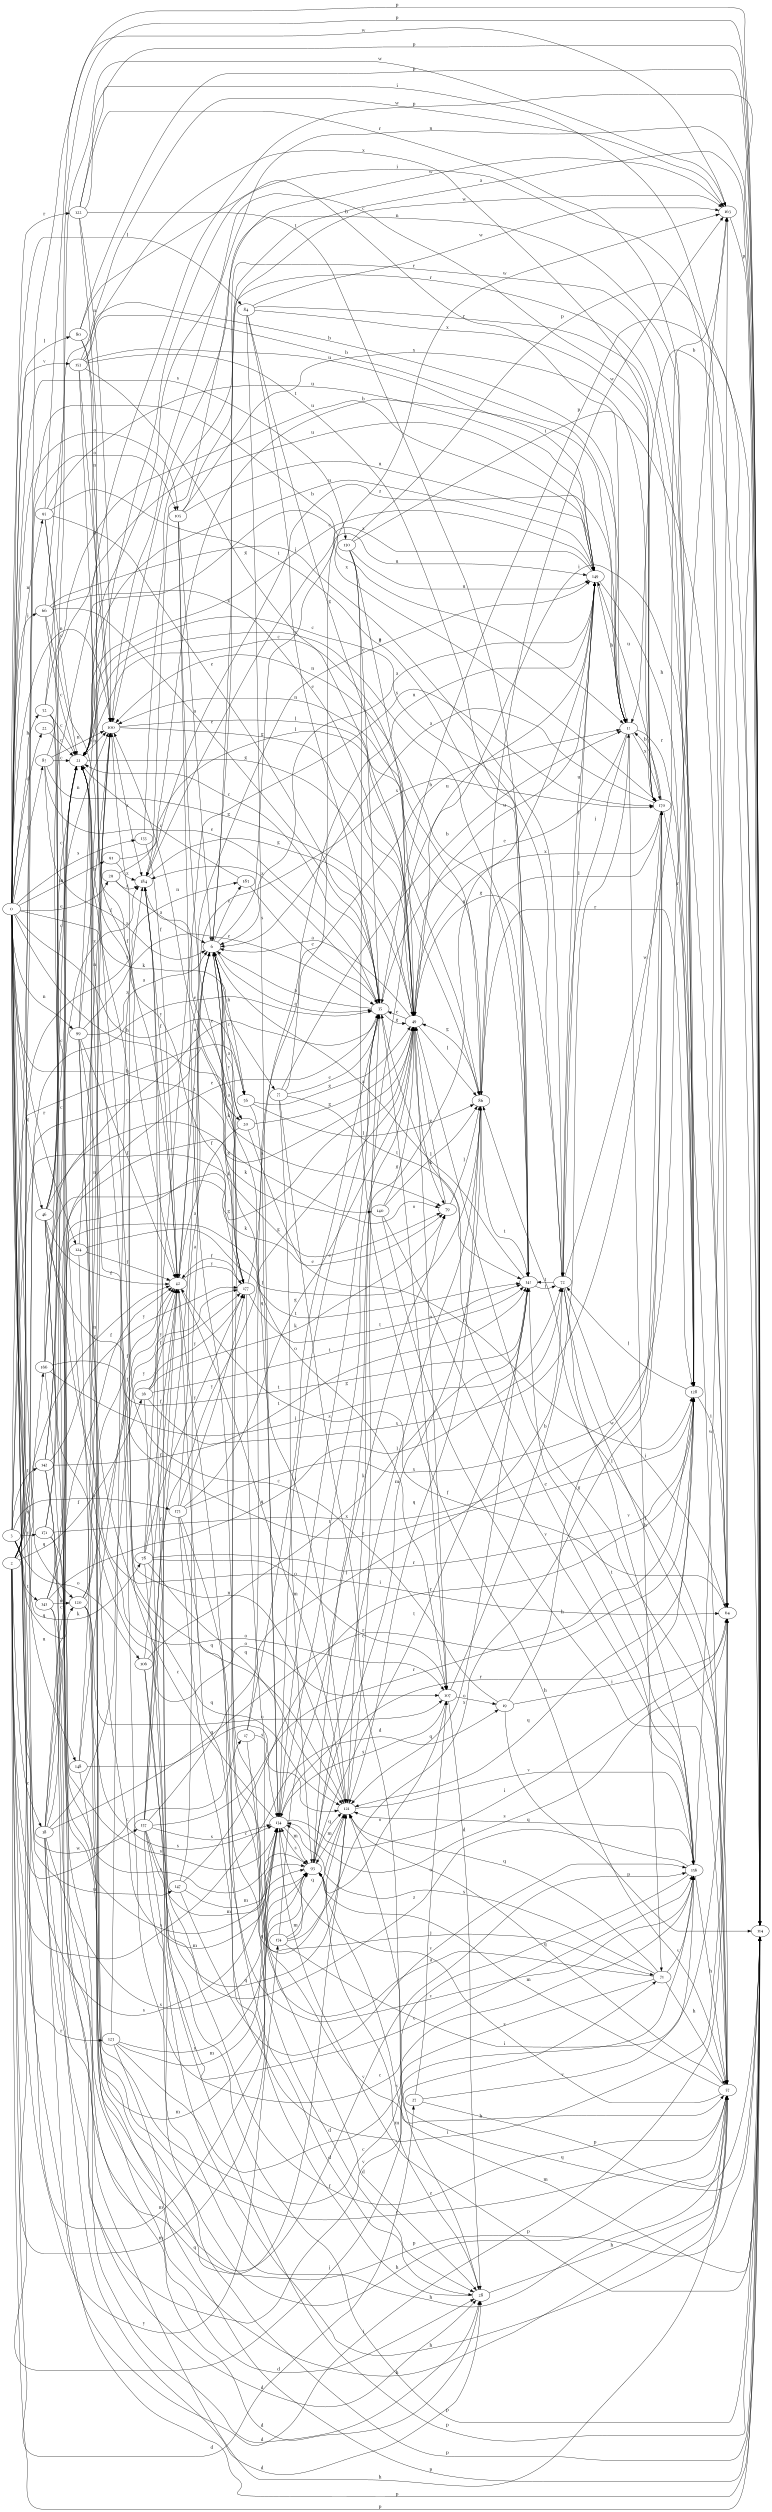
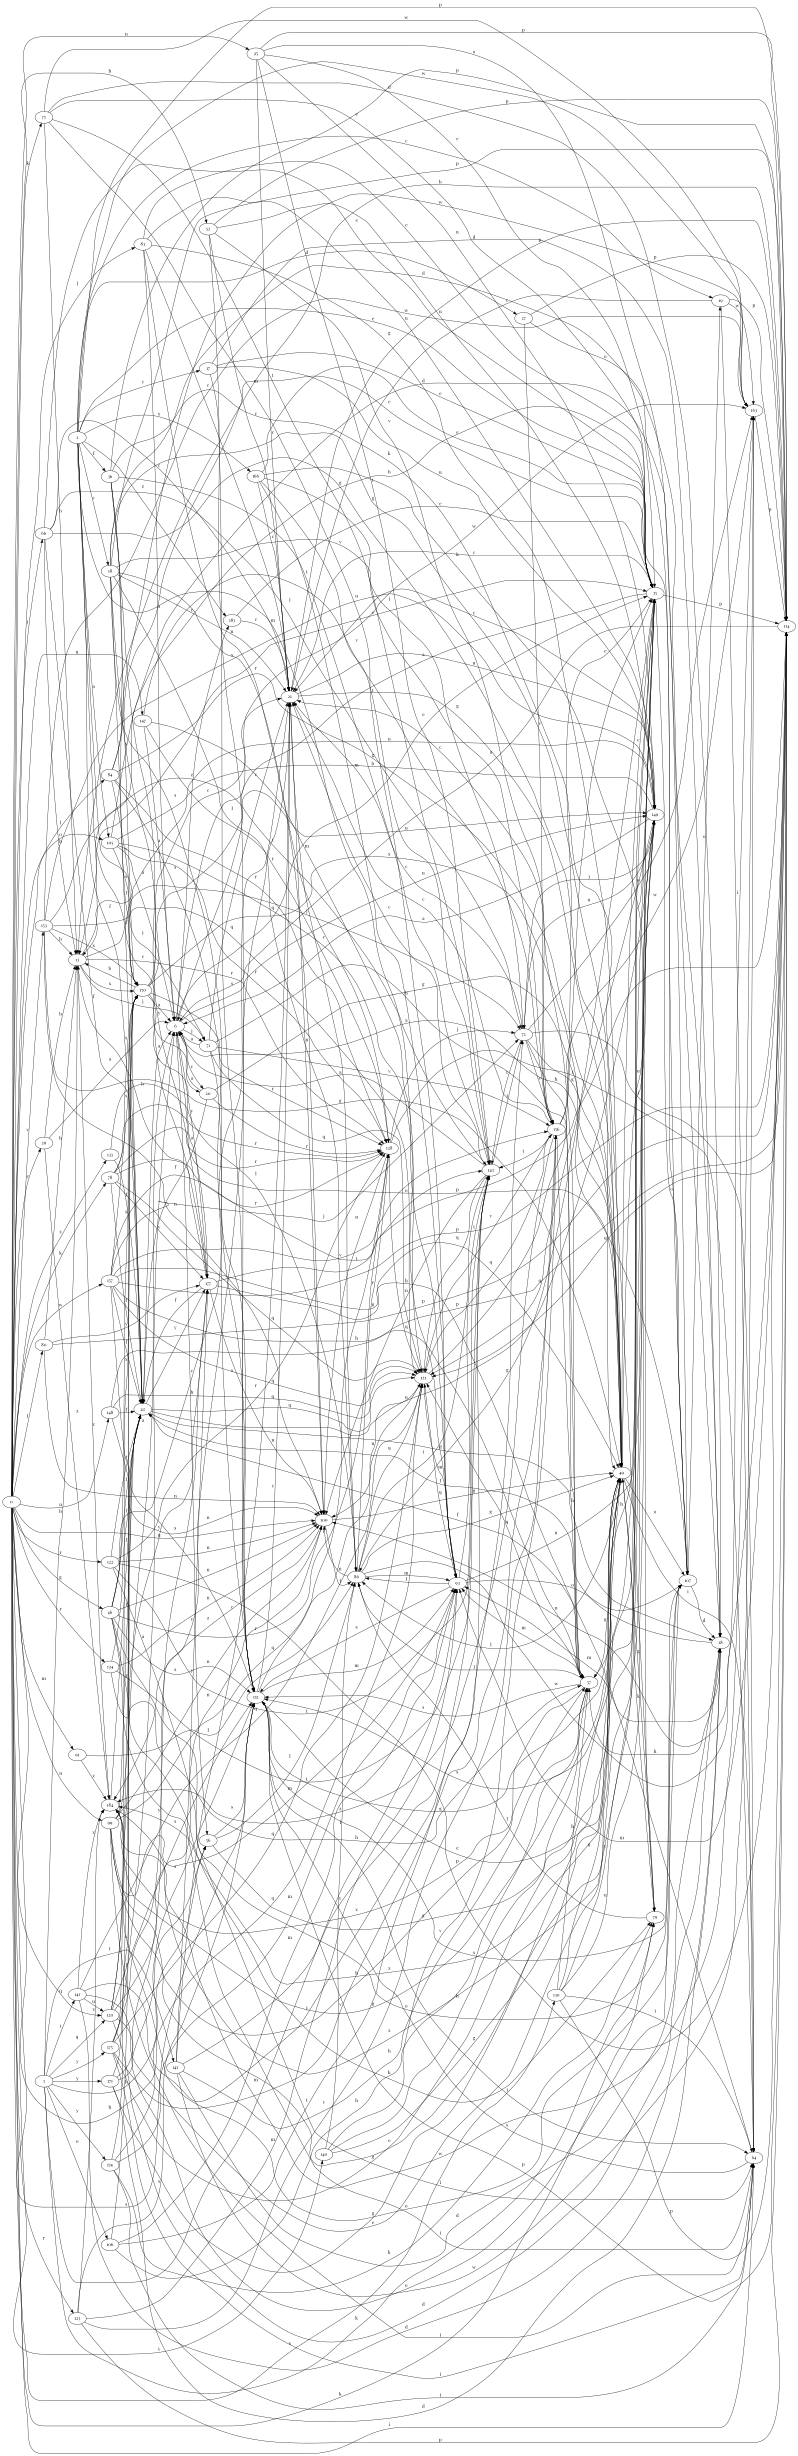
node "22": removed
edge "35" -> "49": now "35" -> "86"
node "134": label "134" -> "135"
